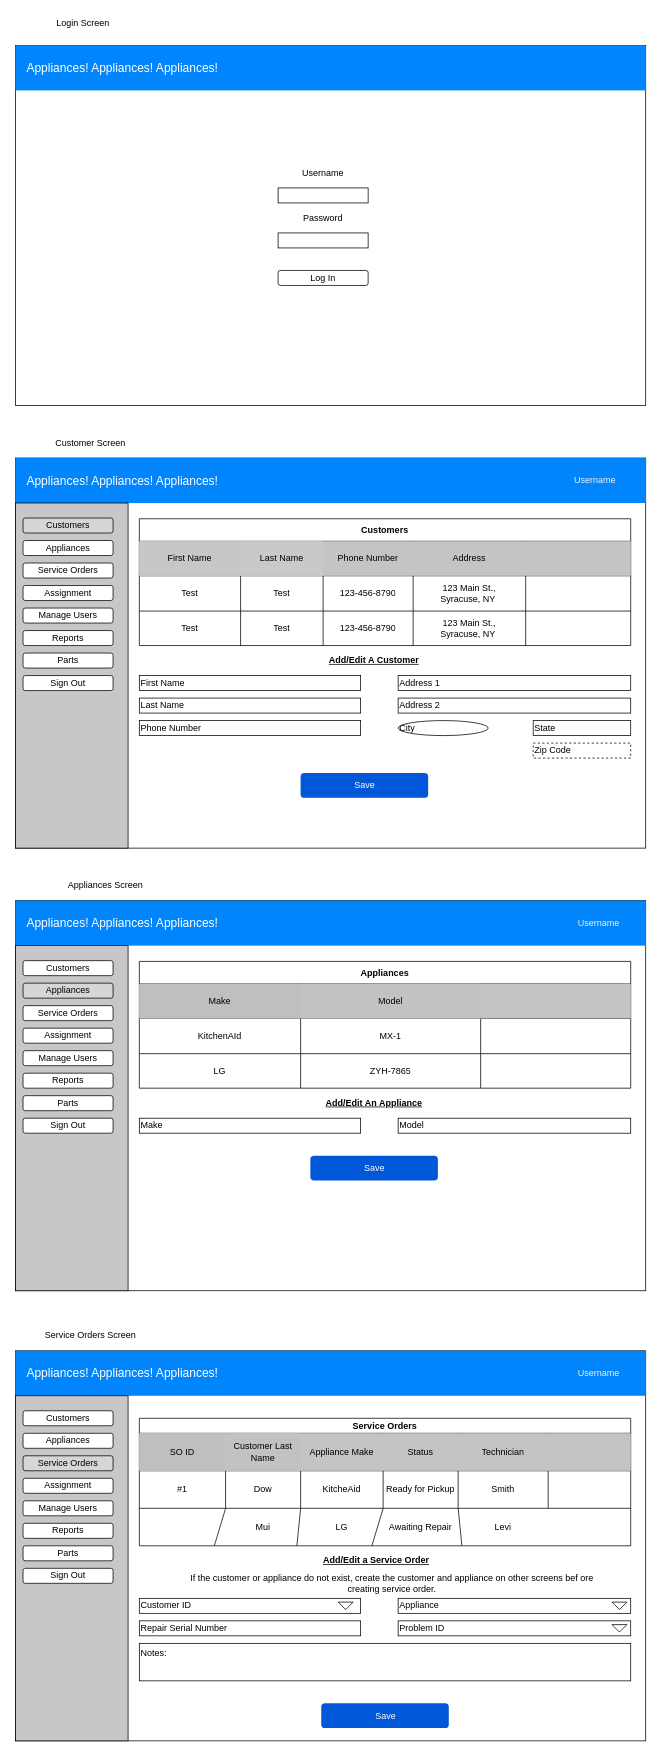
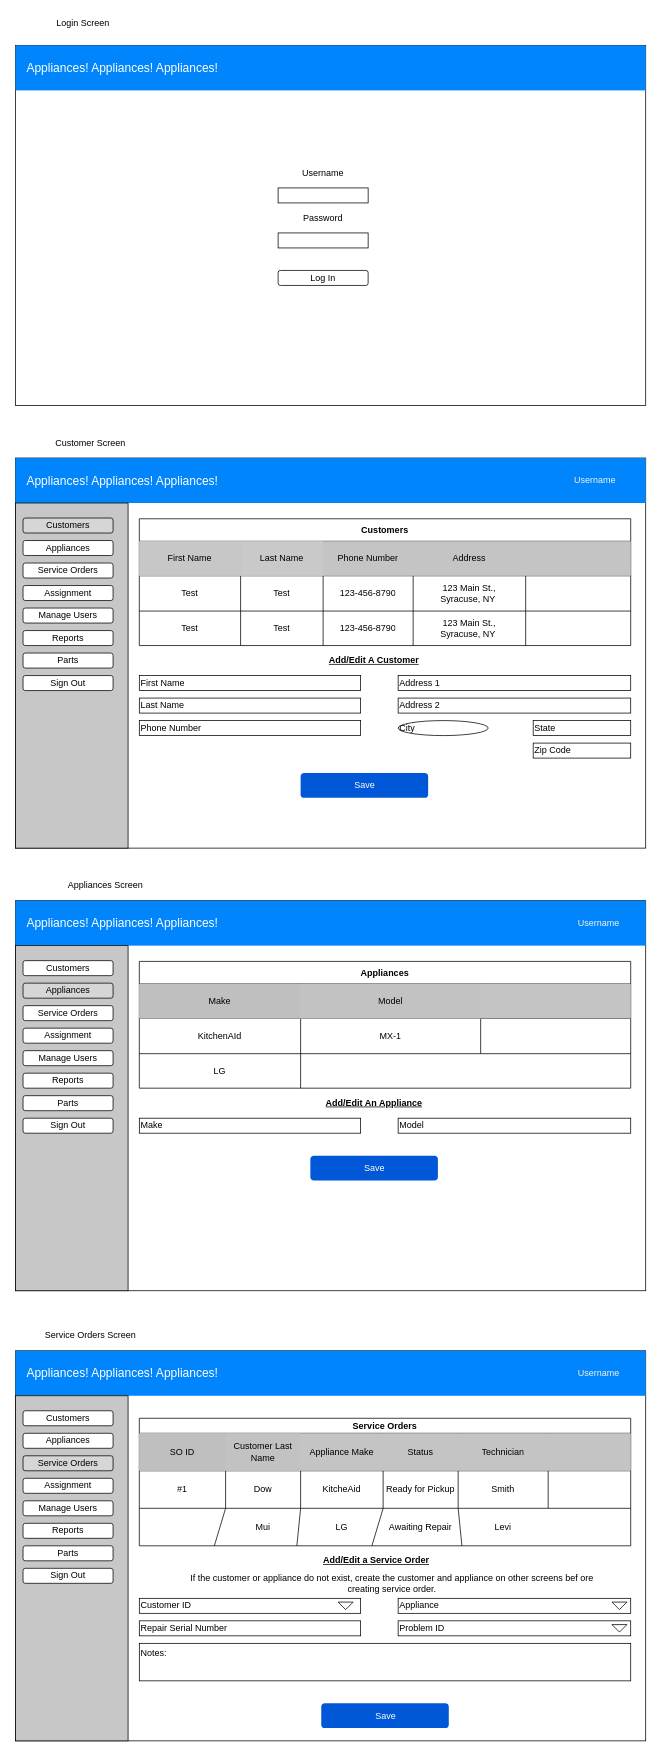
node "Zip Code": style dashed -> solid
node "ZYH-7865": removed
